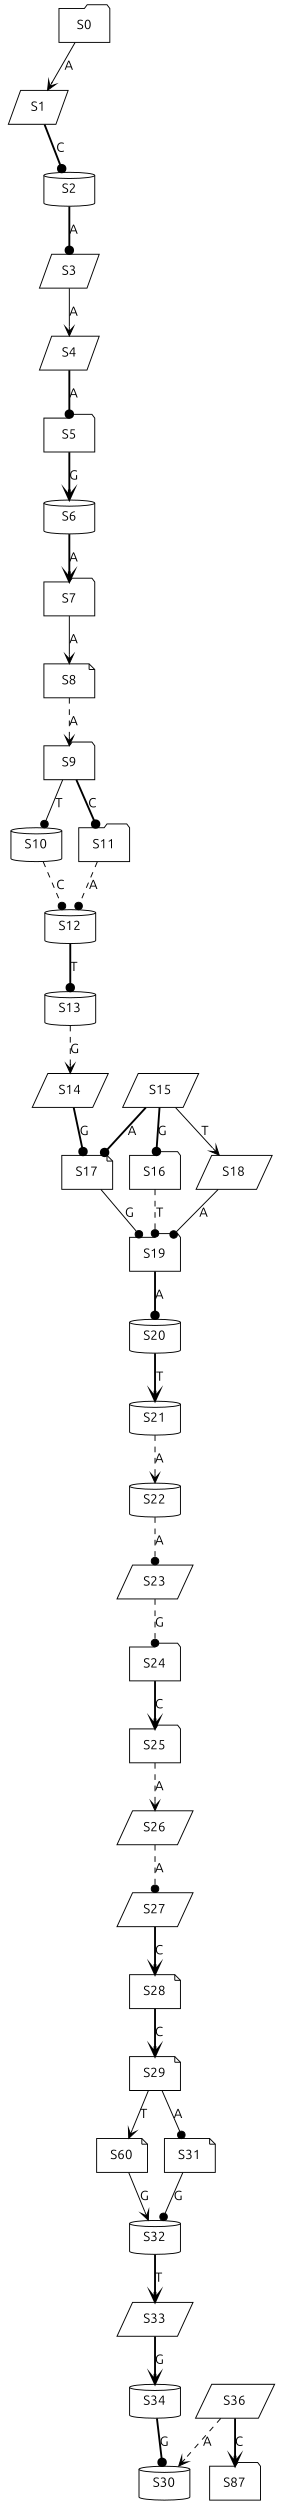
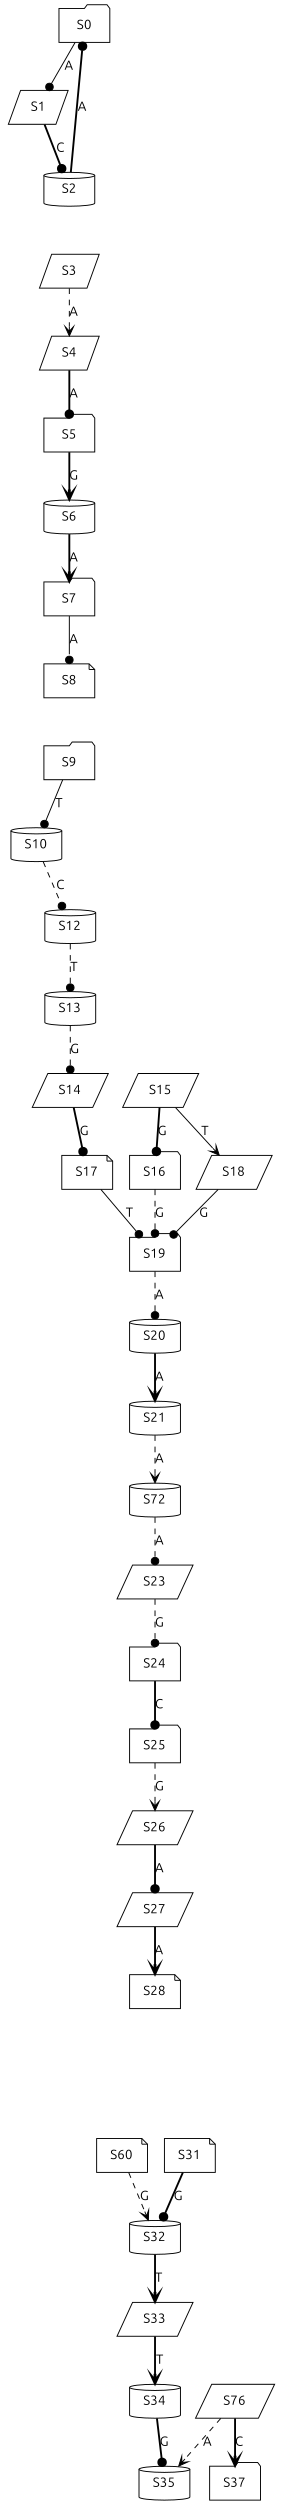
edge "S0" -> "S1": arrowhead vee -> dot
edge "S2" -> "S3": now "S2" -> "S0"
edge "S3" -> "S4": style solid -> dashed
edge "S7" -> "S8": arrowhead vee -> dot
edge "S8" -> "S9": removed, label "A"
node "S11": removed
edge "S12" -> "S13": style bold -> dashed
edge "S13" -> "S14": arrowhead vee -> dot
edge "S15" -> "S17": removed, label "A"
edge "S17" -> "S19": label "G" -> "T"
edge "S16" -> "S19": label "T" -> "G"
edge "S18" -> "S19": label "A" -> "G"
edge "S19" -> "S20": style bold -> dashed
edge "S20" -> "S21": label "T" -> "A"
node "S22": label "S22" -> "S72"
edge "S24" -> "S25": arrowhead vee -> dot
edge "S25" -> "S26": label "A" -> "G"
edge "S26" -> "S27": style dashed -> bold
edge "S27" -> "S28": label "C" -> "A"
node "S29": removed
edge "S60" -> "S32": style solid -> dashed
edge "S31" -> "S32": style solid -> bold
edge "S33" -> "S34": label "G" -> "T"
node "S36": label "S36" -> "S76"
node "S30": label "S30" -> "S35"
node "S87": label "S87" -> "S37"
